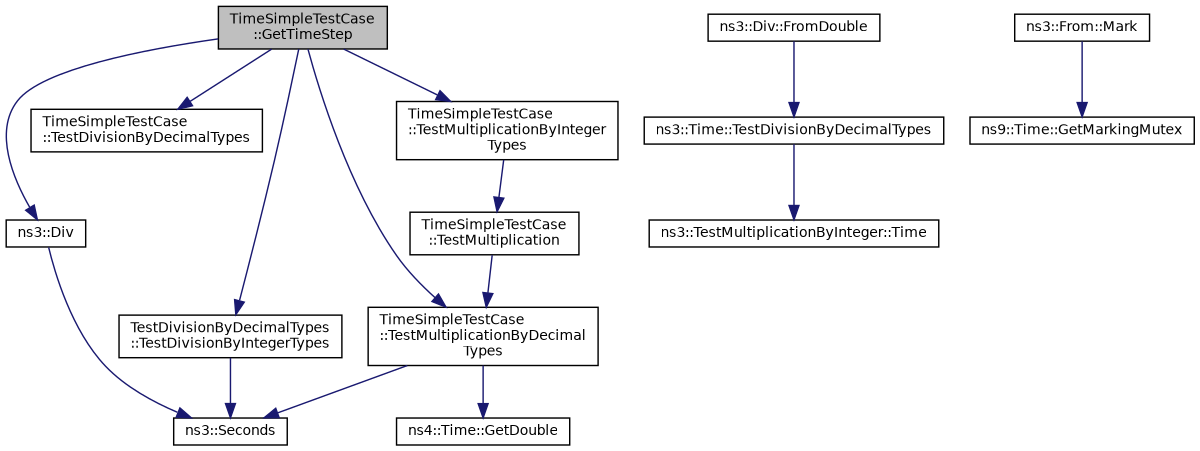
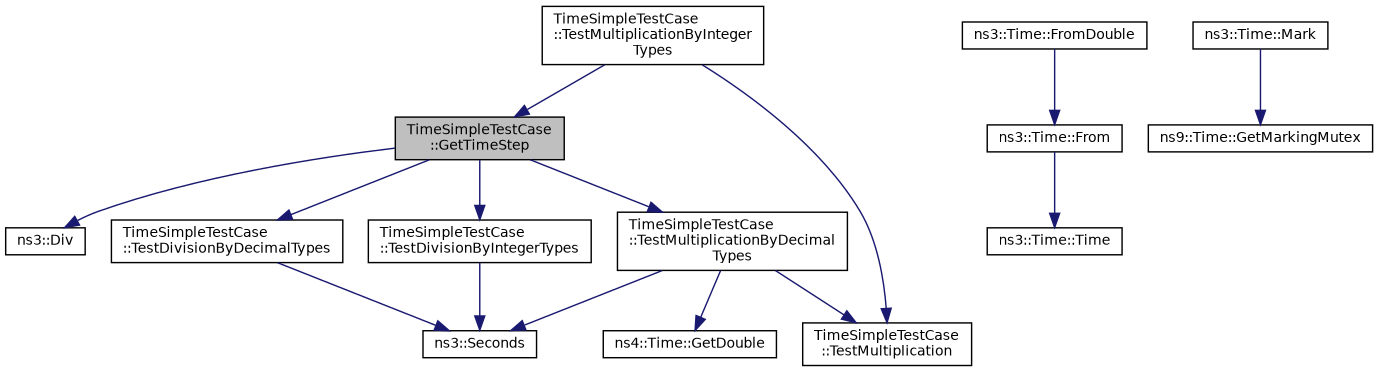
node "ns3::Div::FromDouble": label "ns3::Div::FromDouble" -> "ns3::Time::FromDouble"
node "ns3::From::Mark": label "ns3::From::Mark" -> "ns3::Time::Mark"
edge "TimeSimpleTestCase ::GetTimeStep" -> "TimeSimpleTestCase ::TestMultiplicationByInteger Types": reversed
node "ns3::Time::TestDivisionByDecimalTypes": label "ns3::Time::TestDivisionByDecimalTypes" -> "ns3::Time::From"
node "ns3::TestMultiplicationByInteger::Time": label "ns3::TestMultiplicationByInteger::Time" -> "ns3::Time::Time"
edge "TimeSimpleTestCase ::TestMultiplication" -> "TimeSimpleTestCase ::TestMultiplicationByDecimal Types": reversed
node "TestDivisionByDecimalTypes ::TestDivisionByIntegerTypes": label "TestDivisionByDecimalTypes ::TestDivisionByIntegerTypes" -> "TimeSimpleTestCase ::TestDivisionByIntegerTypes"
edge "ns3::Div" -> "ns3::Seconds": now "TimeSimpleTestCase ::TestDivisionByDecimalTypes" -> "ns3::Seconds"
